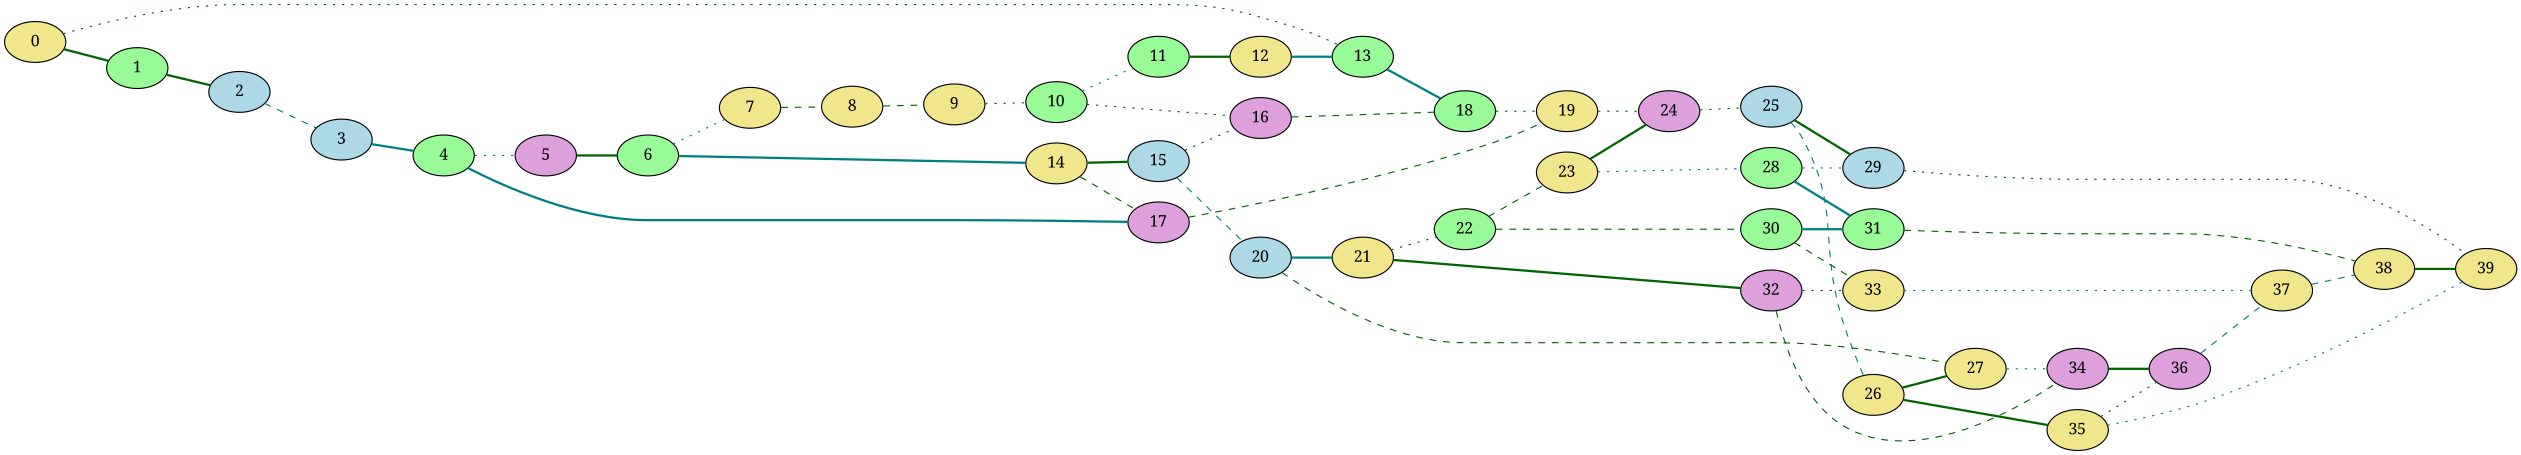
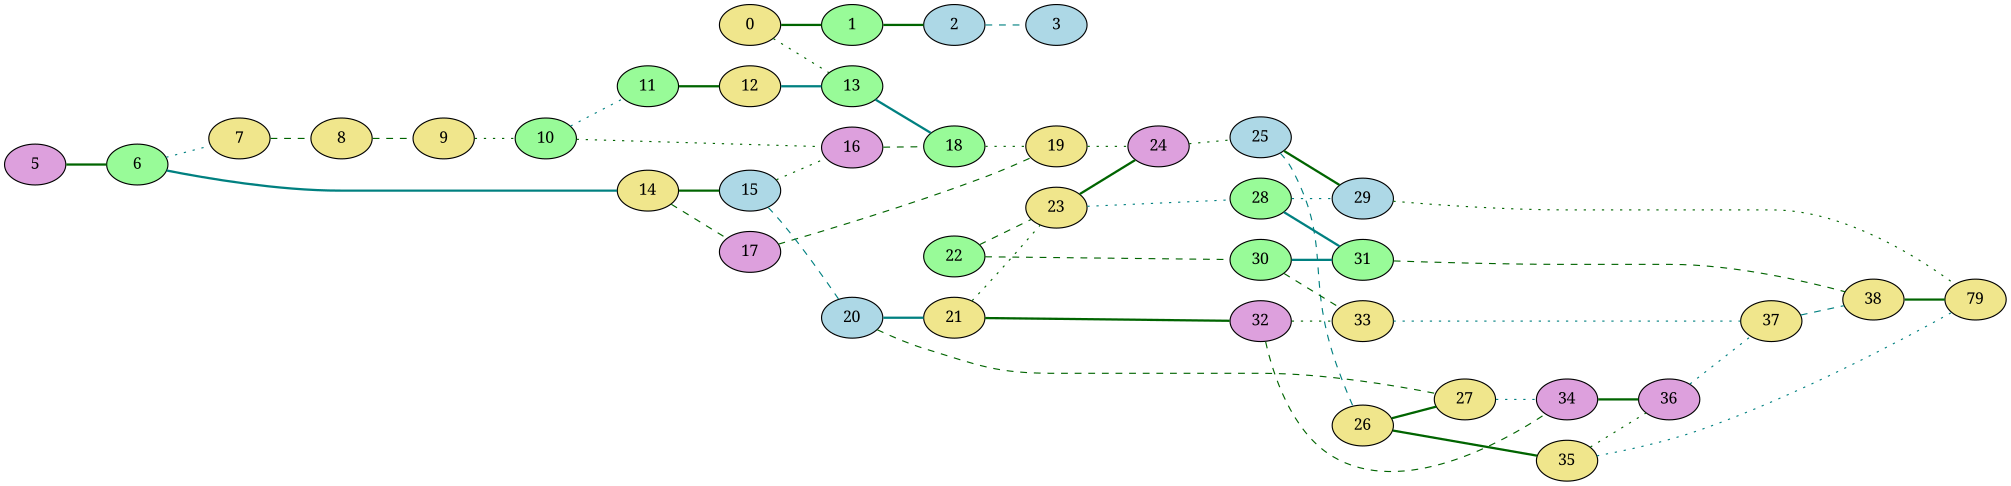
node "4": removed
edge "22" -- "21": now "23" -- "21"
node "39": label "39" -> "79"
edge "37" -- "36": style dashed -> dotted
